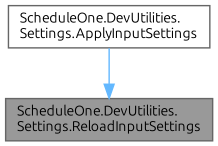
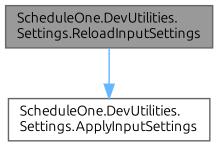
edge "ScheduleOne.DevUtilities. Settings.ApplyInputSettings" -> "ScheduleOne.DevUtilities. Settings.ReloadInputSettings": reversed
